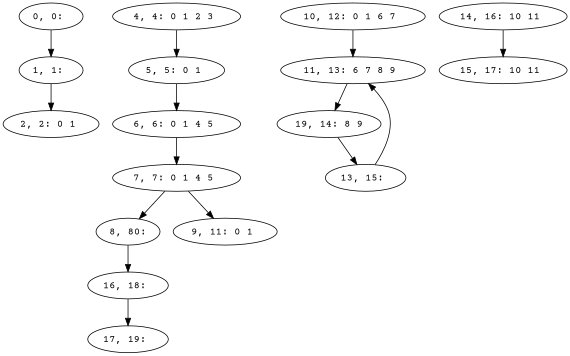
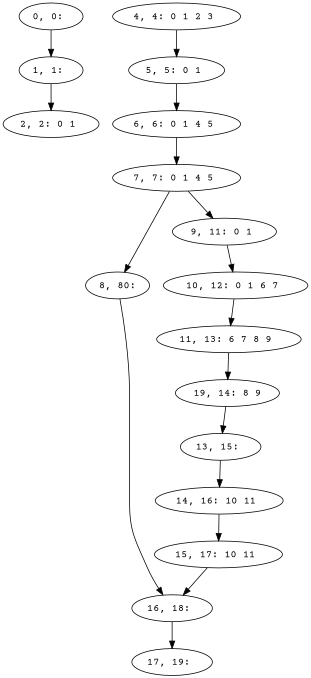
edge "13, 15:" -> "11, 13: 6 7 8 9": now "13, 15:" -> "14, 16: 10 11"
edge "9, 11: 0 1" -> "10, 12: 0 1 6 7": added
edge "15, 17: 10 11" -> "16, 18:": added
